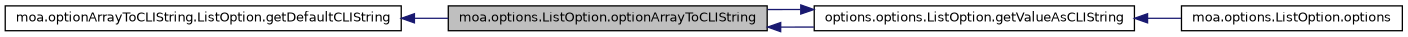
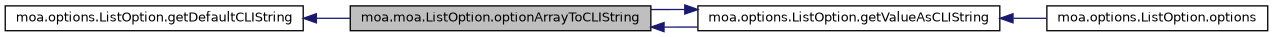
node "moa.optionArrayToCLIString.ListOption.getDefaultCLIString": label "moa.optionArrayToCLIString.ListOption.getDefaultCLIString" -> "moa.options.ListOption.getDefaultCLIString"
node "moa.options.ListOption.optionArrayToCLIString": label "moa.options.ListOption.optionArrayToCLIString" -> "moa.moa.ListOption.optionArrayToCLIString"
node "options.options.ListOption.getValueAsCLIString": label "options.options.ListOption.getValueAsCLIString" -> "moa.options.ListOption.getValueAsCLIString"
